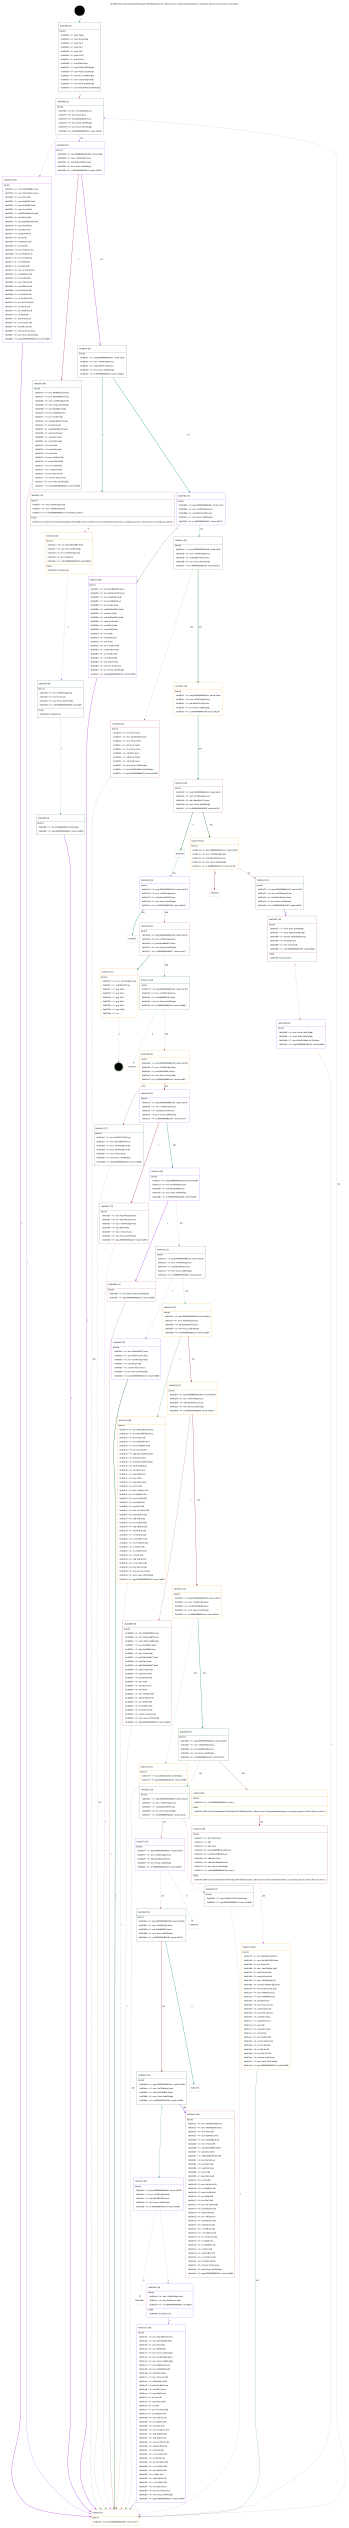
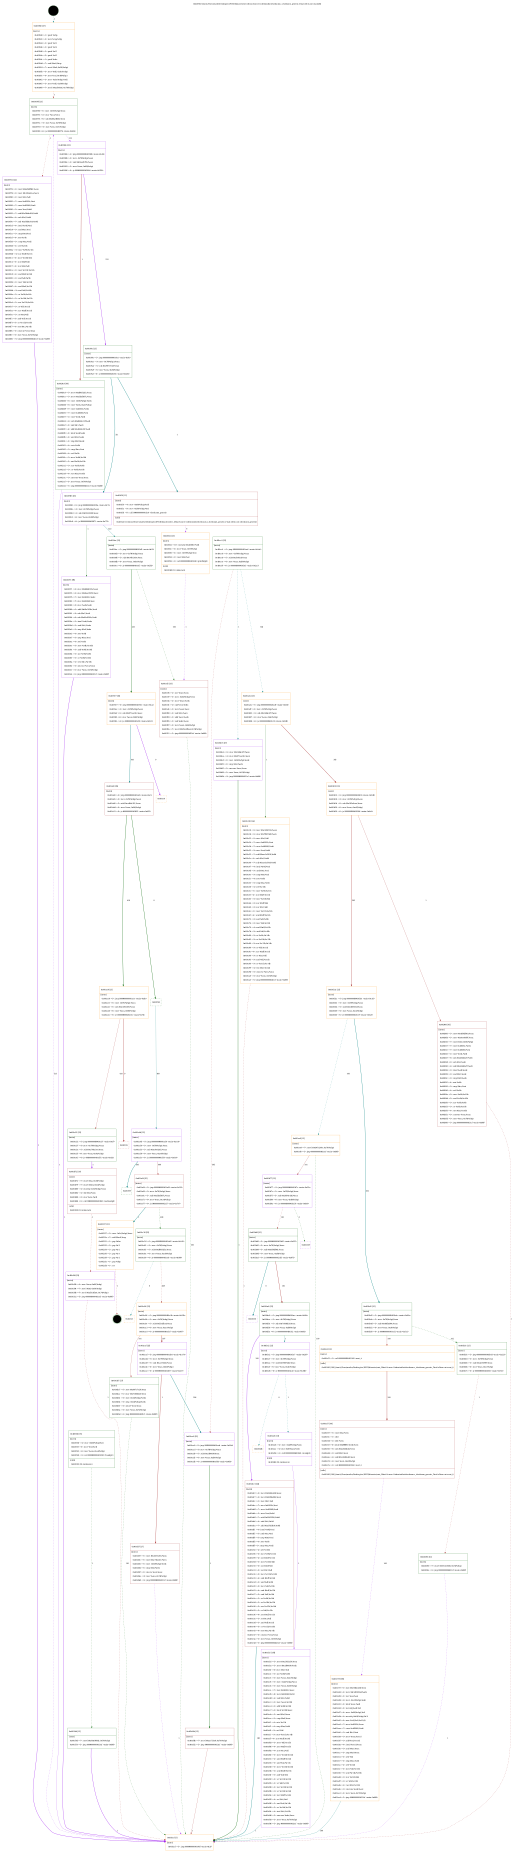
node "0x401940 [47]": color darkgreen -> darkorange
edge "0x401f22 [25]" -> "0x401f3b [18]": now "0x401f22 [25]" -> "0x401ef5 [33]"
node "0x401c00": added
edge "0x401ac8 [25]" -> "0x401ae1 [25]": reversed
edge "0x401ac8 [25]" -> "0x401d4b [12]": color purple -> darkgreen
edge "0x401dc2 [144]" -> "0x4021cf [5]": added, label "100"
edge "0x401b5e [25]" -> "0x401b77 [25]": now "0x401ee9 [12]" -> "0x401b77 [25]"
